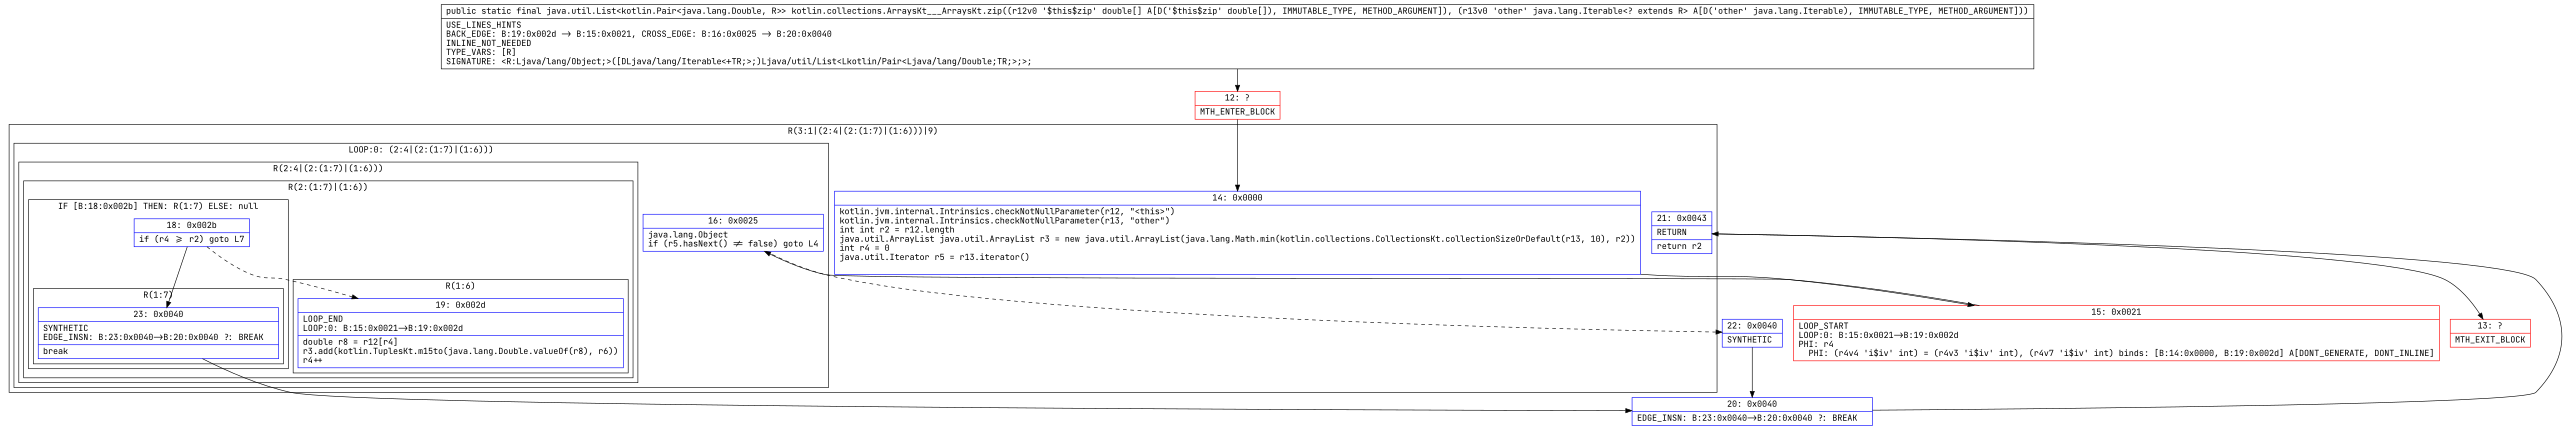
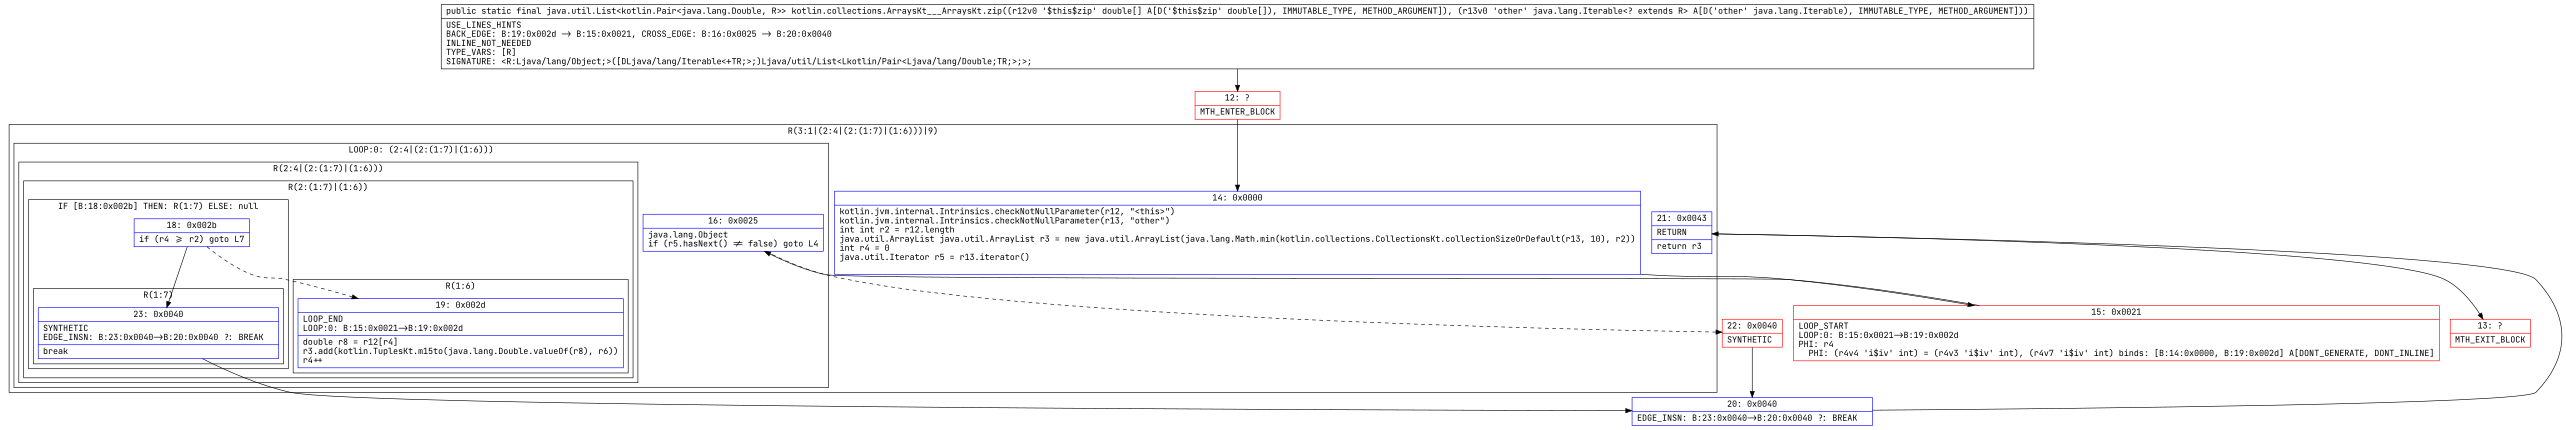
node "21: 0x0043": text "return r2" -> "return r3"
node "22: 0x0040": color blue -> red
